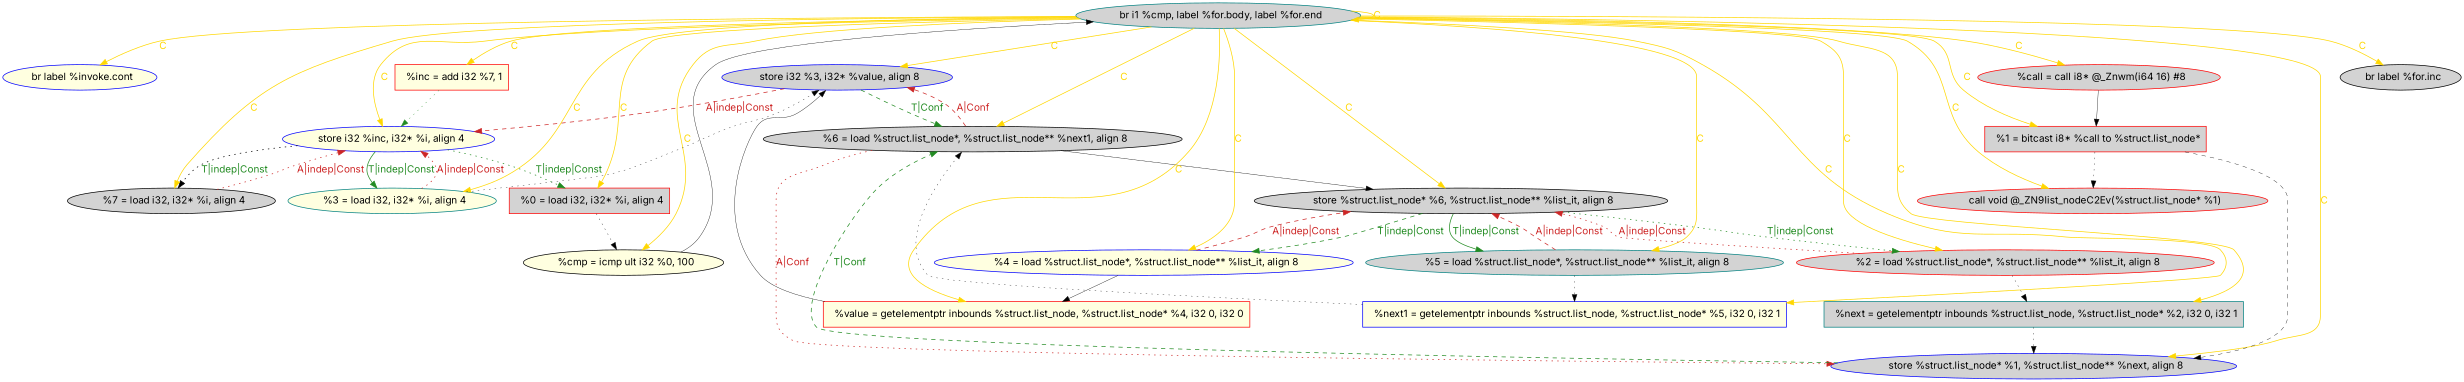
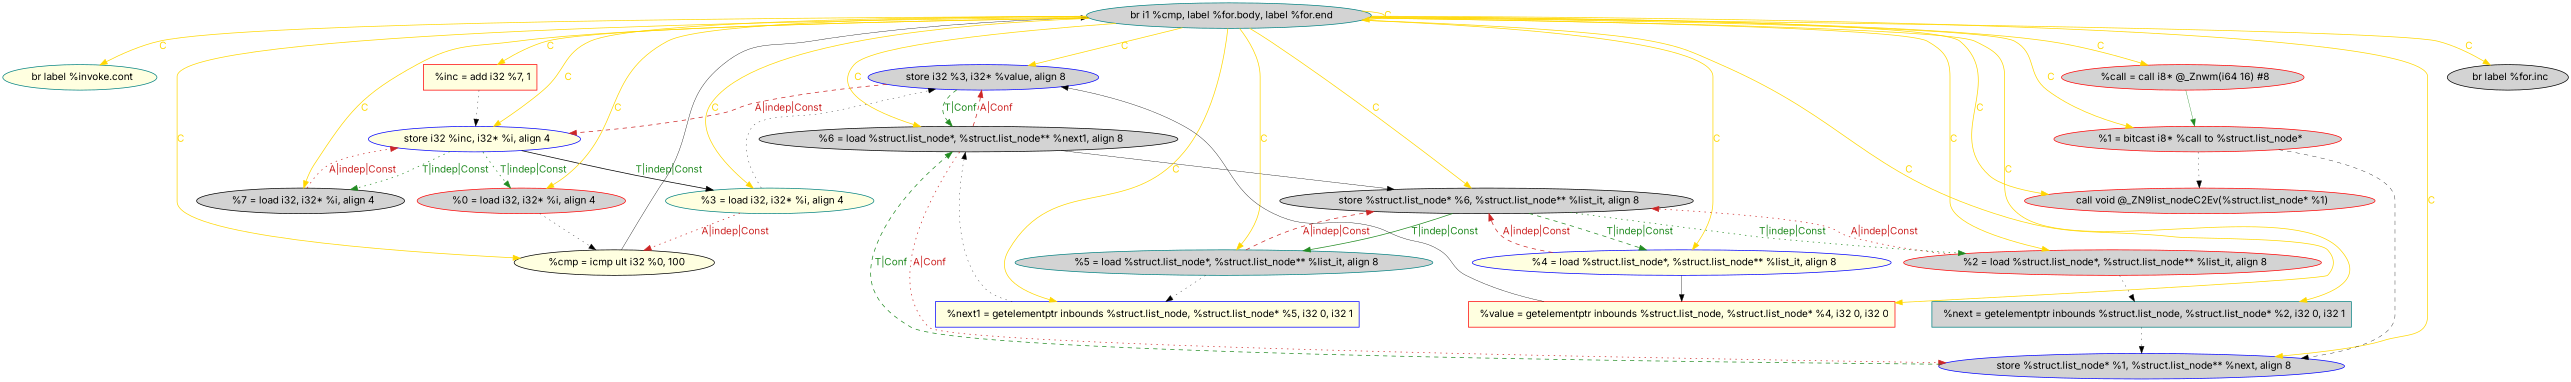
node "br label %invoke.cont": color blue -> teal
edge "%call = call i8* @_Znwm(i64 16) #8" -> "%1 = bitcast i8* %call to %struct.list_node*": color black -> forestgreen
edge "%inc = add i32 %7, 1" -> "store i32 %inc, i32* %i, align 4": color forestgreen -> black
node "%1 = bitcast i8* %call to %struct.list_node*": shape box -> ellipse
edge "store i32 %inc, i32* %i, align 4" -> "%7 = load i32, i32* %i, align 4": color black -> forestgreen
edge "store i32 %inc, i32* %i, align 4" -> "%3 = load i32, i32* %i, align 4": color forestgreen -> black
edge "%3 = load i32, i32* %i, align 4" -> "store i32 %inc, i32* %i, align 4": now "%3 = load i32, i32* %i, align 4" -> "%cmp = icmp ult i32 %0, 100"
node "%0 = load i32, i32* %i, align 4": shape box -> ellipse
